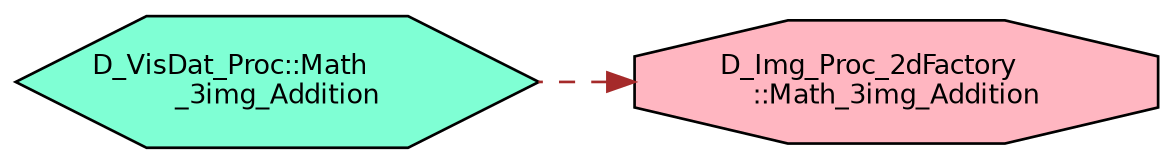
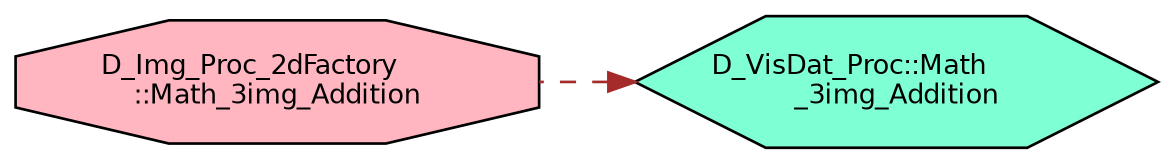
edge "D_VisDat_Proc::Math _3img_Addition" -> "D_Img_Proc_2dFactory ::Math_3img_Addition": reversed
